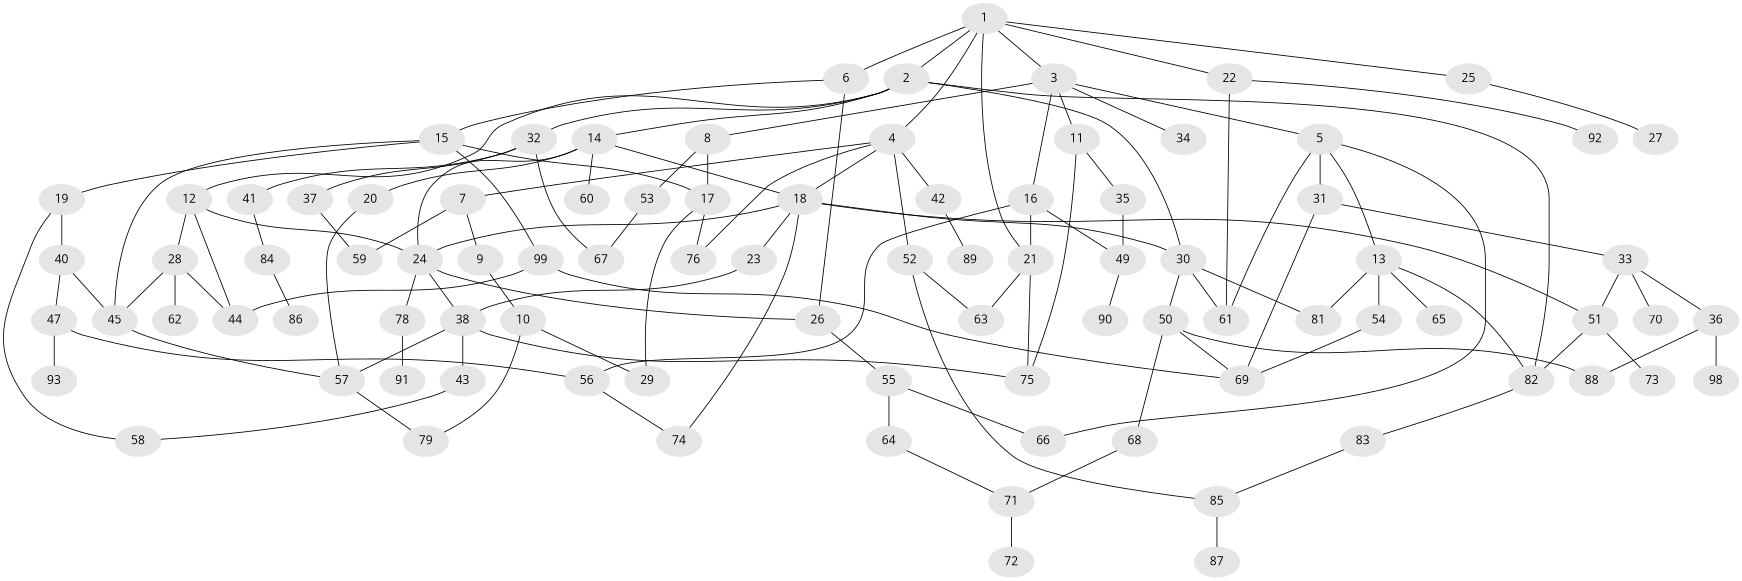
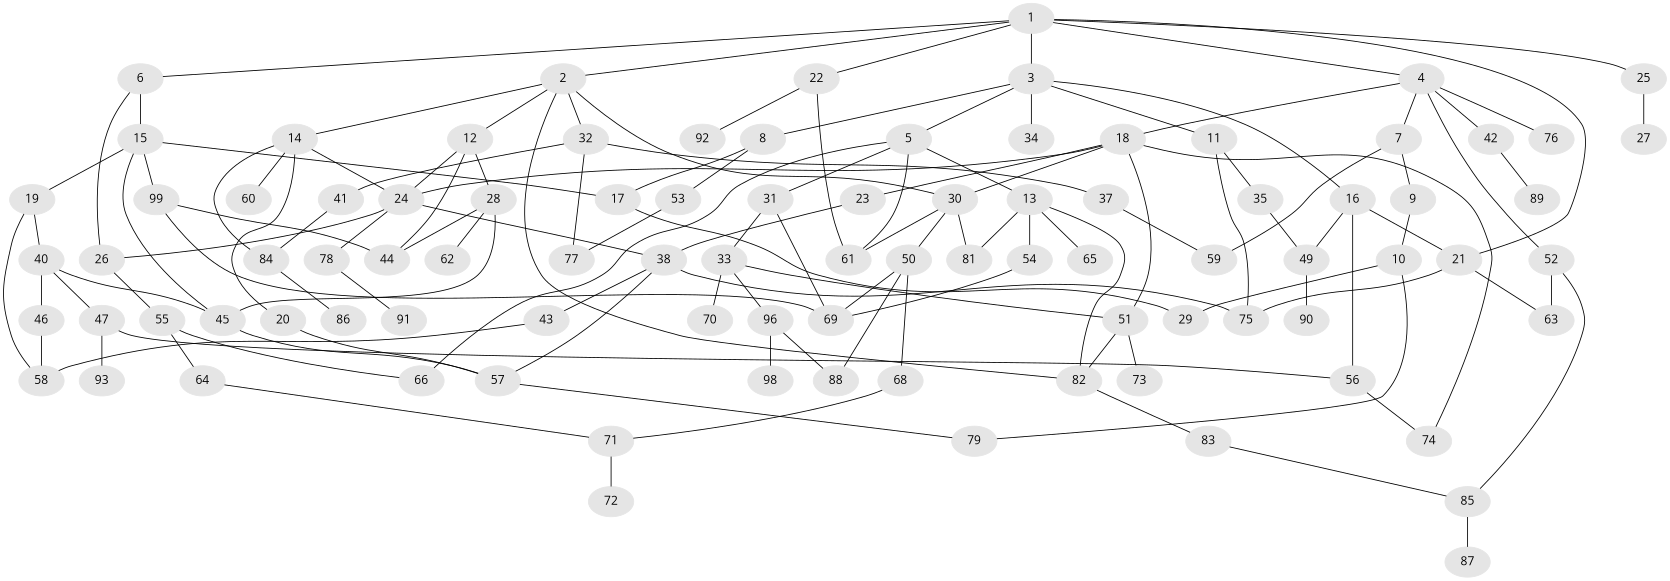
edge "14" -- "18": now "14" -- "84"
edge "17" -- "76": removed
node "67": label "67" -> "77"
node "46": added
node "36": label "36" -> "96"
